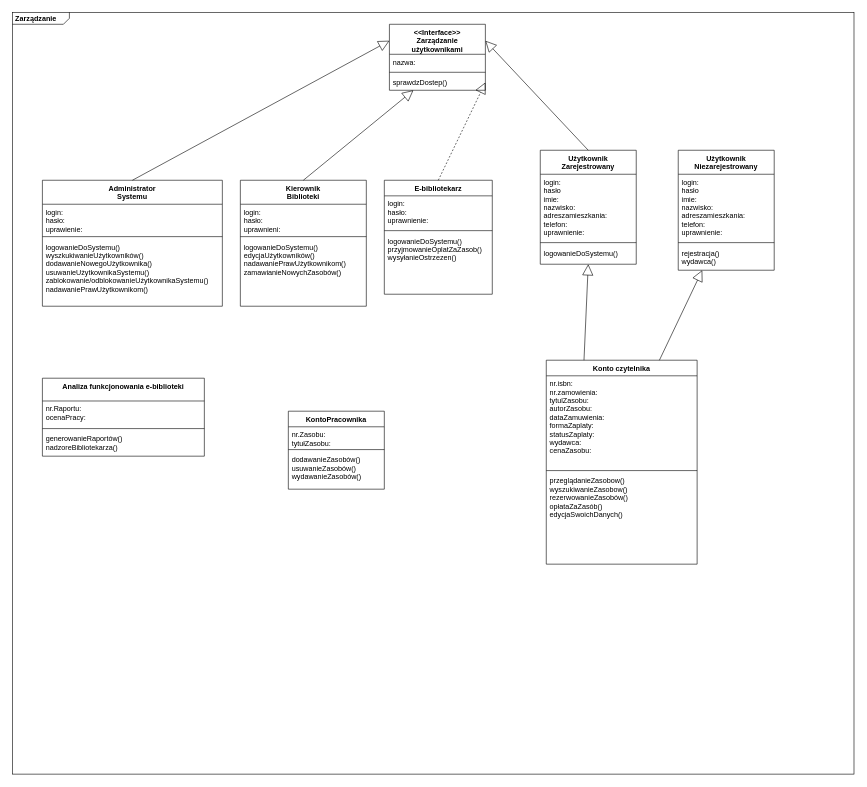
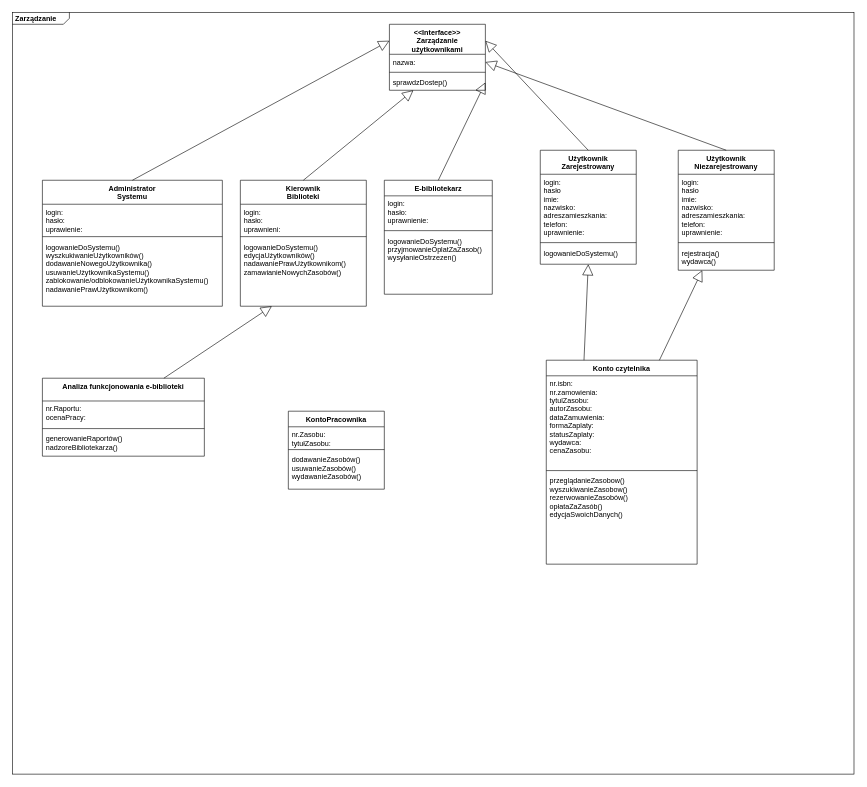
edge "Użytkownik Niezarejestrowany" -> "nazwa:": added
edge "E-bibliotekarz" -> "sprawdzDostep()": style dashed -> solid
edge "Analiza funkcjonowania e-biblioteki" -> "Kierownik Biblioteki": added
